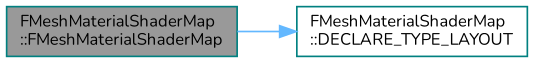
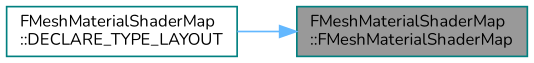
edge "FMeshMaterialShaderMap ::FMeshMaterialShaderMap" -> "FMeshMaterialShaderMap ::DECLARE_TYPE_LAYOUT": reversed
